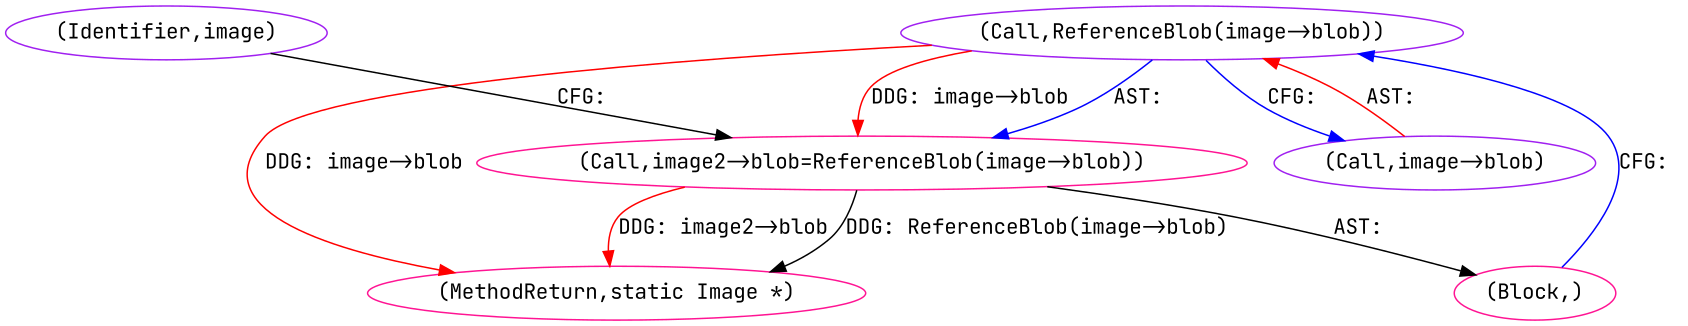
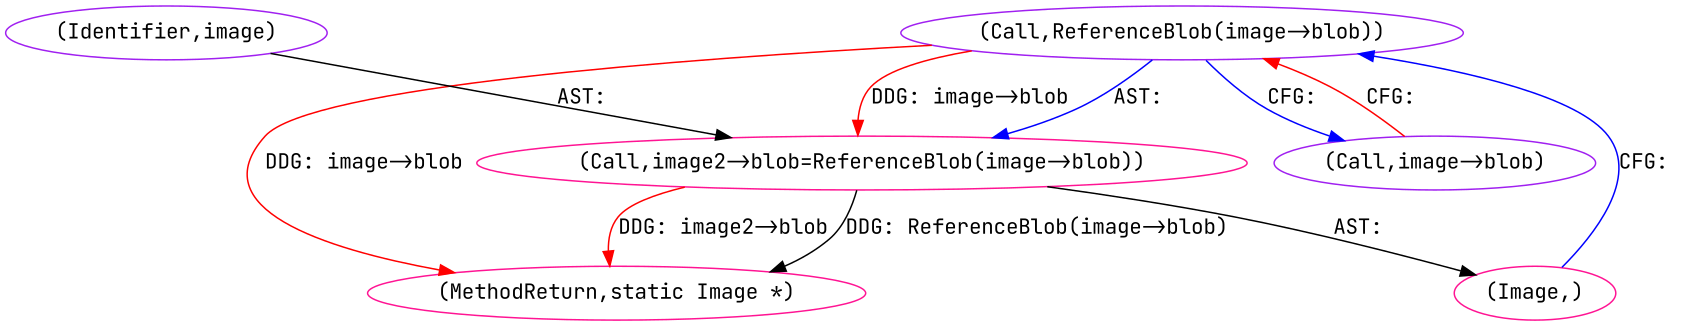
edge "(Identifier,image)" -> "(Call,image2->blob=ReferenceBlob(image->blob))": label "CFG: " -> "AST: "
edge "(Call,image->blob)" -> "(Call,ReferenceBlob(image->blob))": label "AST: " -> "CFG: "
node "(Block,)": label "(Block,)" -> "(Image,)"
